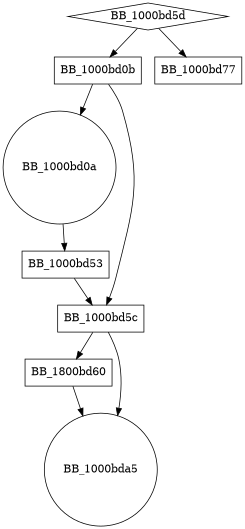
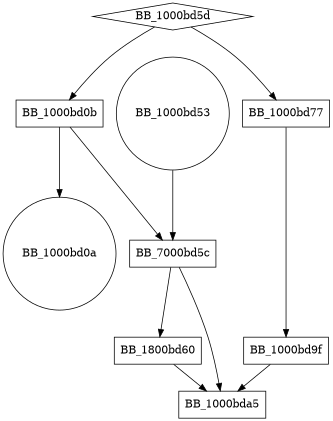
edge "BB_1000bd0a" -> "BB_1000bd53": removed
node "BB_1000bd53": shape box -> circle
node "BB_1000bd5c": label "BB_1000bd5c" -> "BB_7000bd5c"
node "BB_1000bd9f": added
node "BB_1000bda5": shape circle -> box
